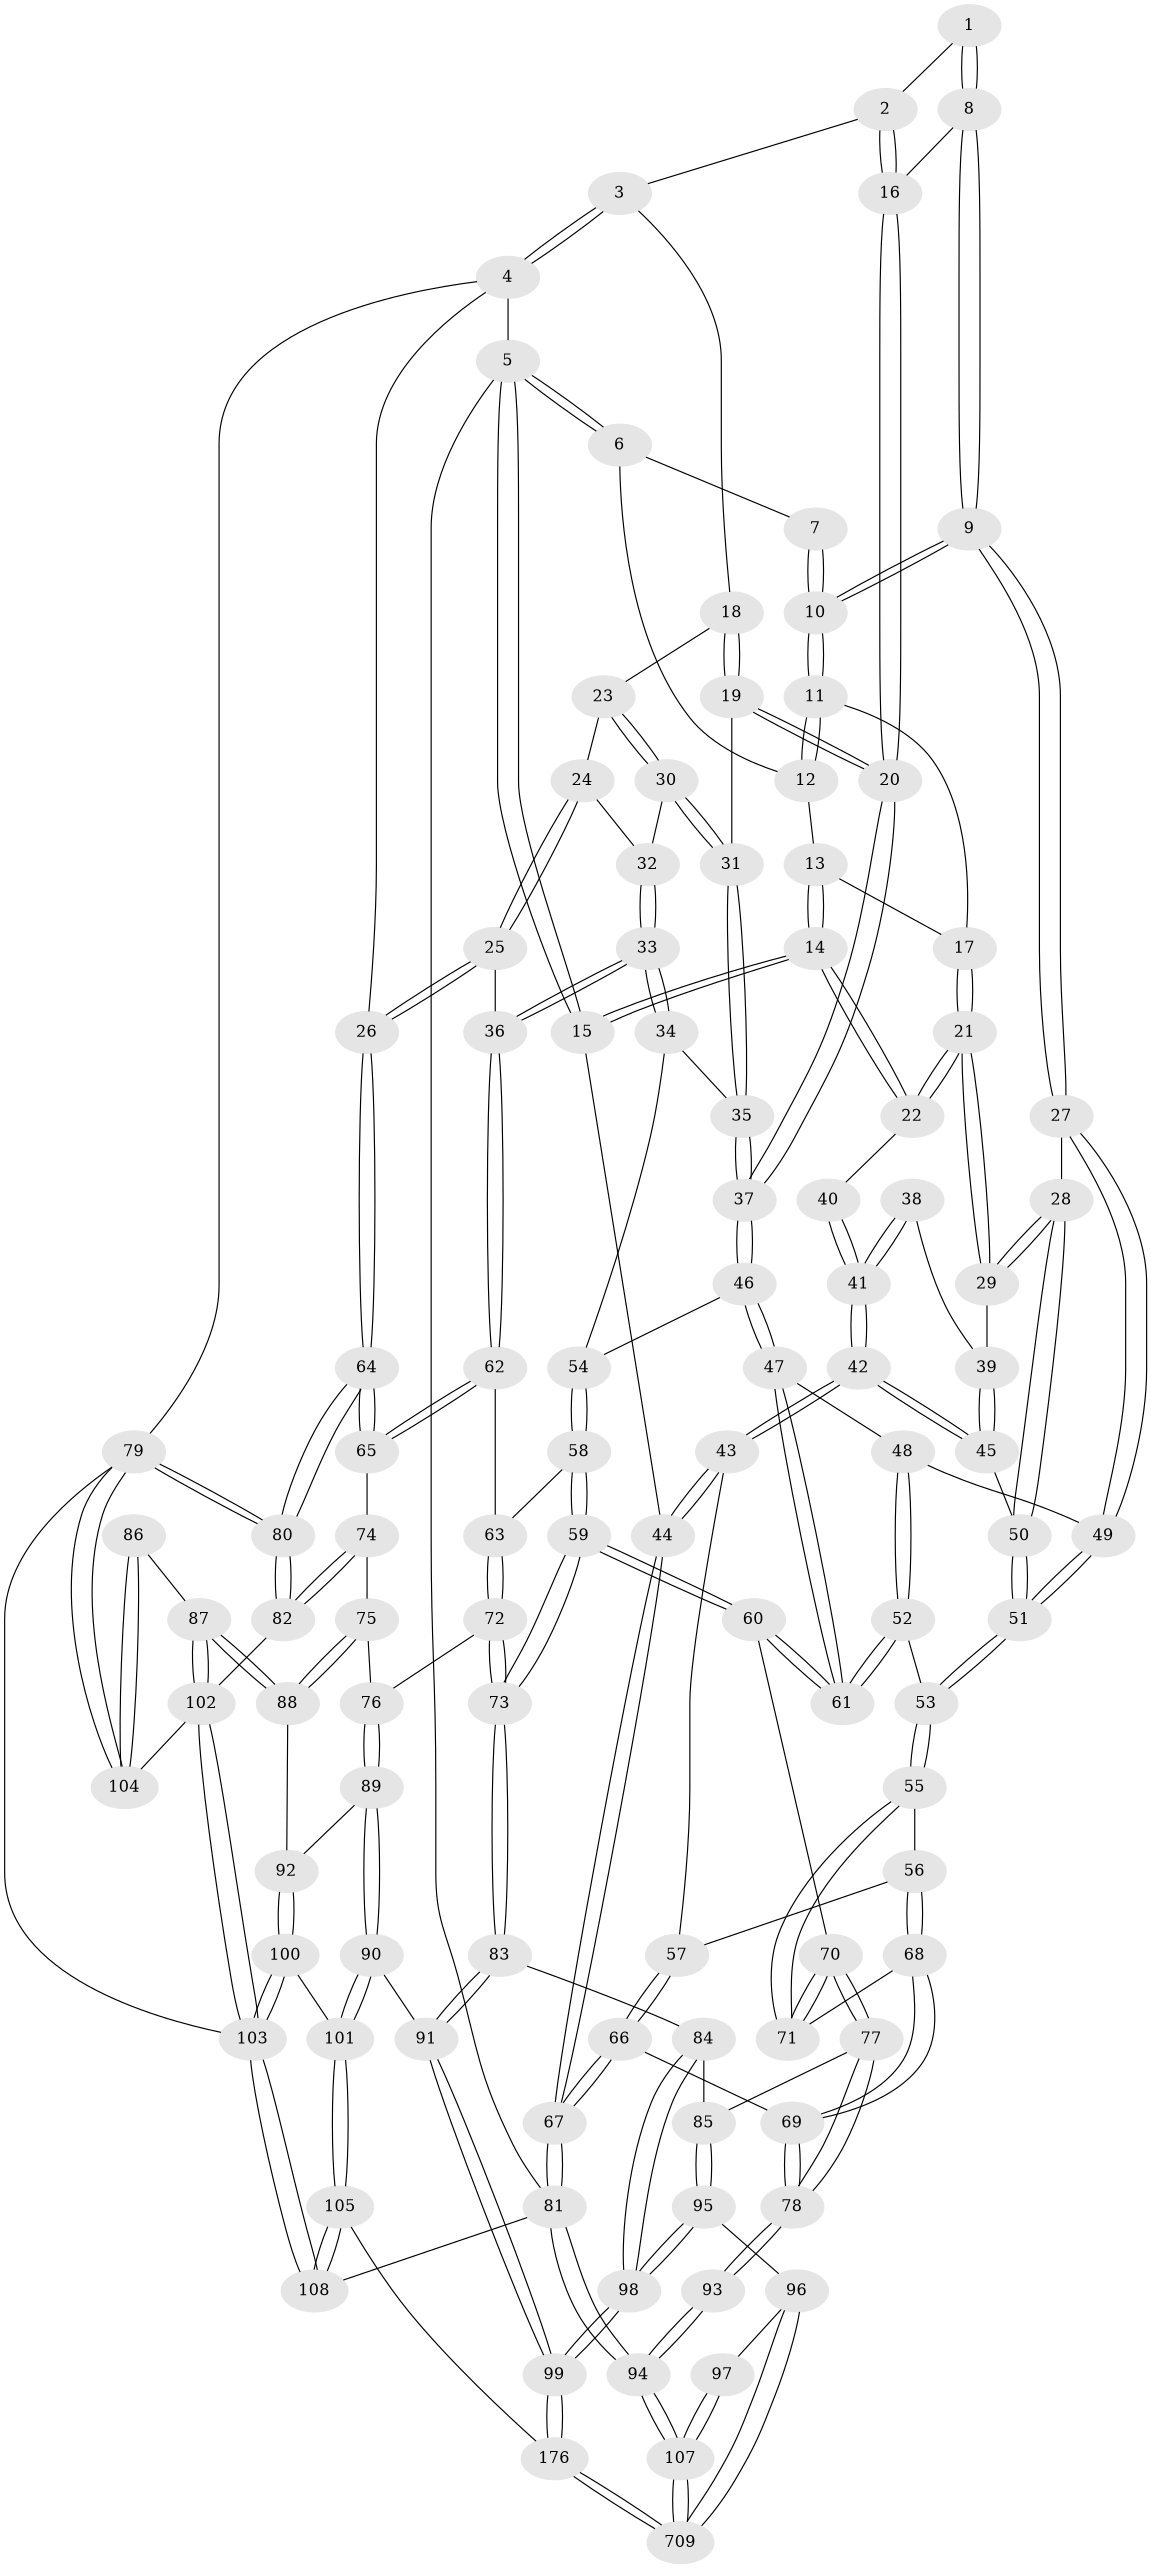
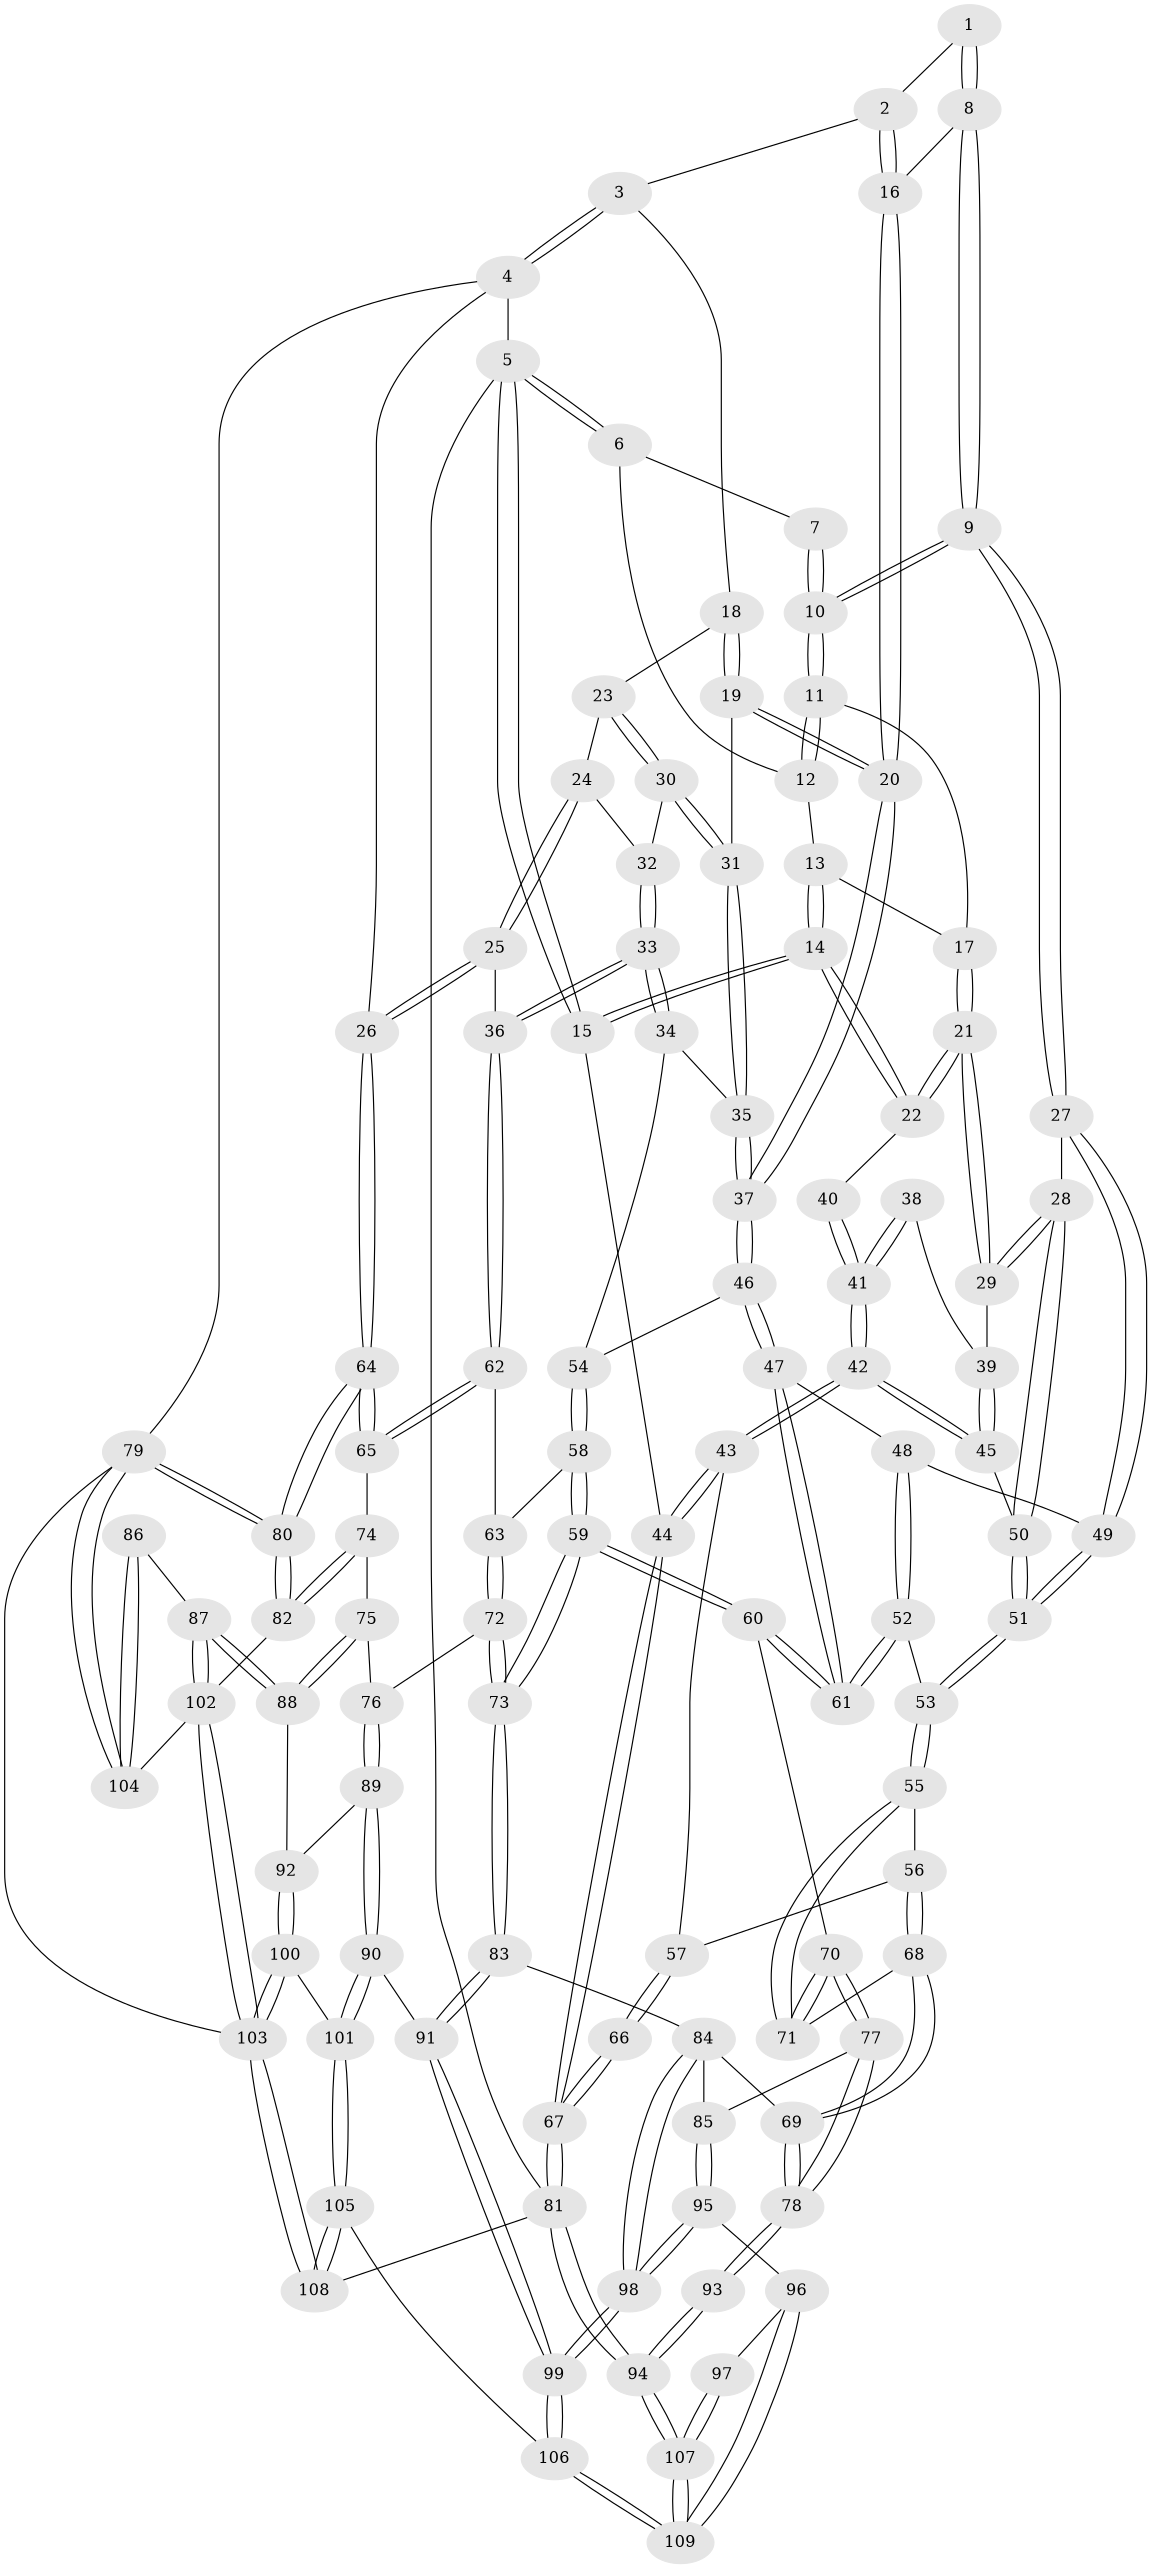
edge "66" -- "69": now "84" -- "69"
node "176": label "176" -> "106"
node "709": label "709" -> "109"
